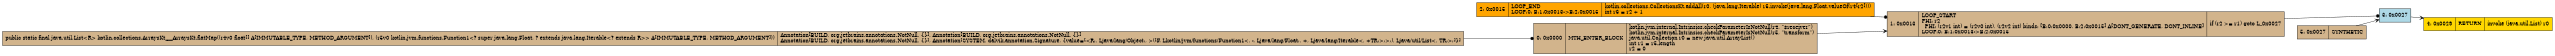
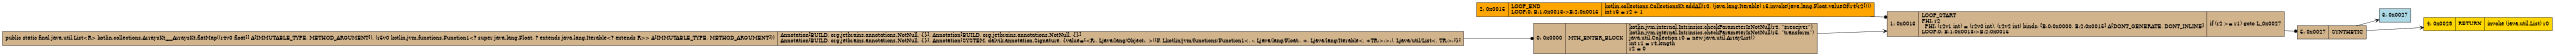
edge "1: 0x0013" -> "3: 0x0027": now "1: 0x0013" -> "5: 0x0027"
edge "3: 0x0027" -> "4: 0x0029": now "5: 0x0027" -> "4: 0x0029"
node "0: 0x0000": text "int r1 = r5.length" -> "int r1 = r4.length"
